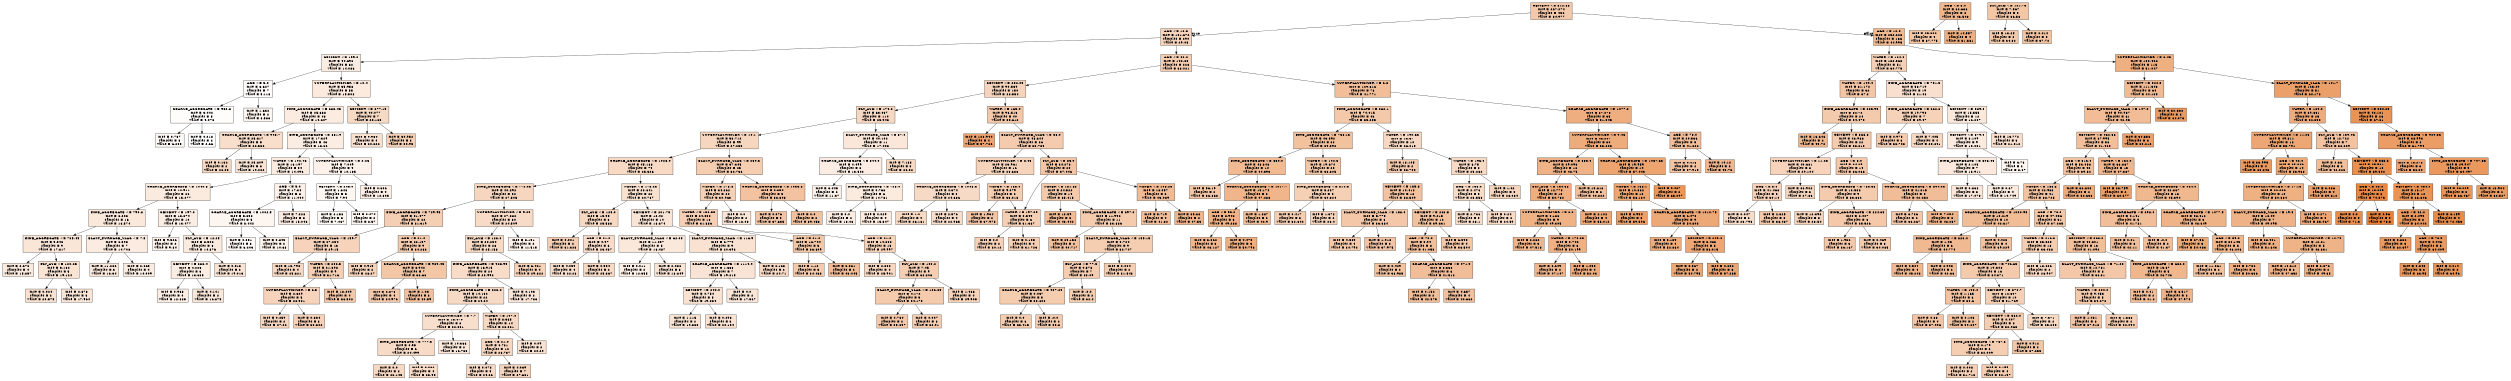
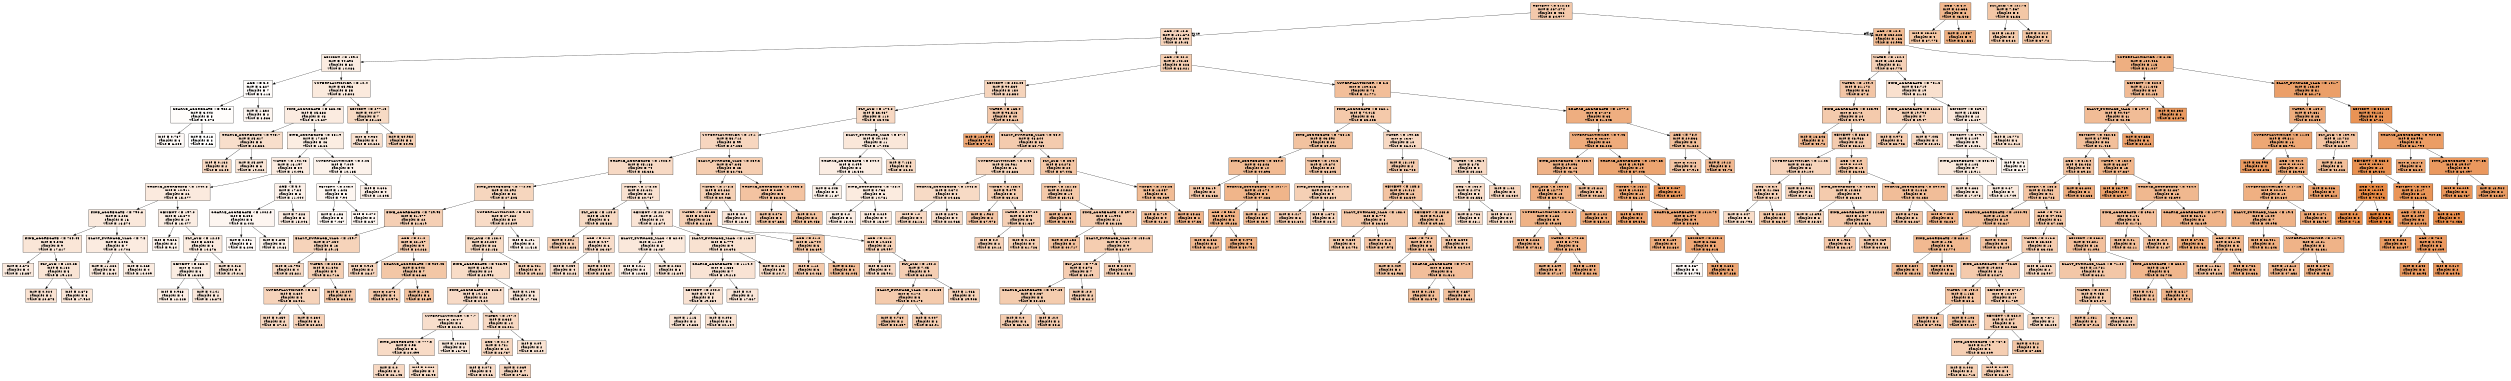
edge "FLY_ASH <= 139.95 mse = 12.722 samples = 7 value = 38.609" -> "CEMENT <= 368.3 mse = 29.961 samples = 18 value = 69.502": now "CEMENT <= 350.25 mse = 42.121 samples = 26 value = 67.81" -> "CEMENT <= 368.3 mse = 29.961 samples = 18 value = 69.502"
node "mse = 6.76 value = 2 value = 8.87": label "mse = 6.76 value = 2 value = 8.87" -> "mse = 6.76 samples = 2 value = 8.87"
edge "FLY_ASH <= 83.9 mse = 34.273 samples = 20 value = 37.446" -> "WATER <= 197.35 mse = 0.549 samples = 6 value = 31.367": now "FLY_ASH <= 83.9 mse = 34.273 samples = 20 value = 37.446" -> "WATER <= 181.55 mse = 24.522 samples = 14 value = 35.415"
edge "FLY_ASH <= 125.0 mse = 15.95 samples = 8 value = 25.588" -> "AGE <= 21.0 mse = 4.97 samples = 6 value = 23.437": removed
node "mse = 3.367 samples = 2 value = 54.795": fillcolor #eda877 -> #fef9f6
